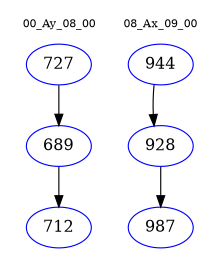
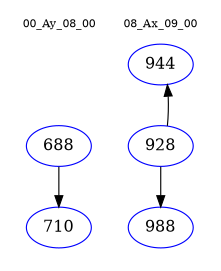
node "727": removed
edge "944" -> "928": reversed
node "689": label "689" -> "688"
node "712": label "712" -> "710"
node "987": label "987" -> "988"
